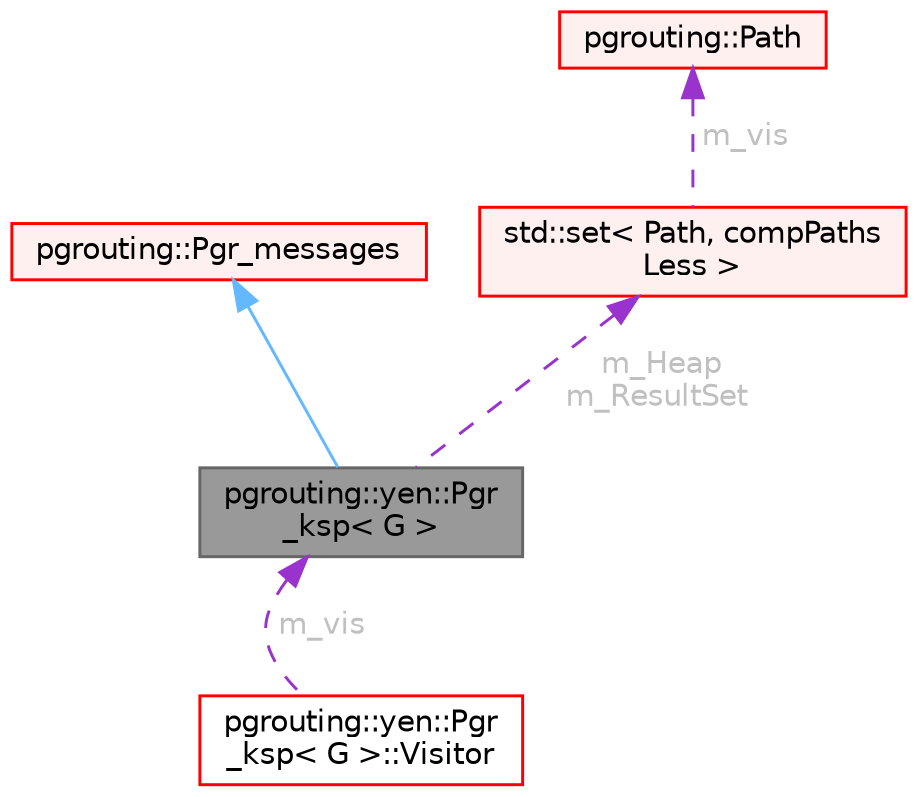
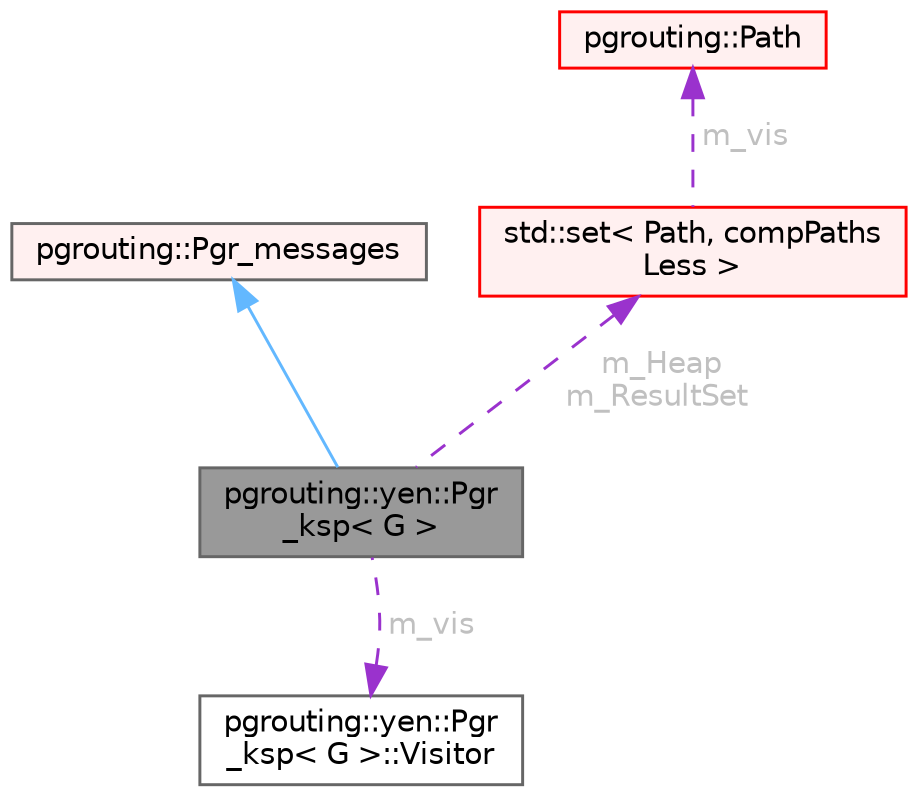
node "pgrouting::Pgr_messages": color red -> gray40
edge "pgrouting::yen::Pgr _ksp< G >::Visitor" -> "pgrouting::yen::Pgr _ksp< G >": reversed
node "pgrouting::yen::Pgr _ksp< G >::Visitor": color red -> gray40
